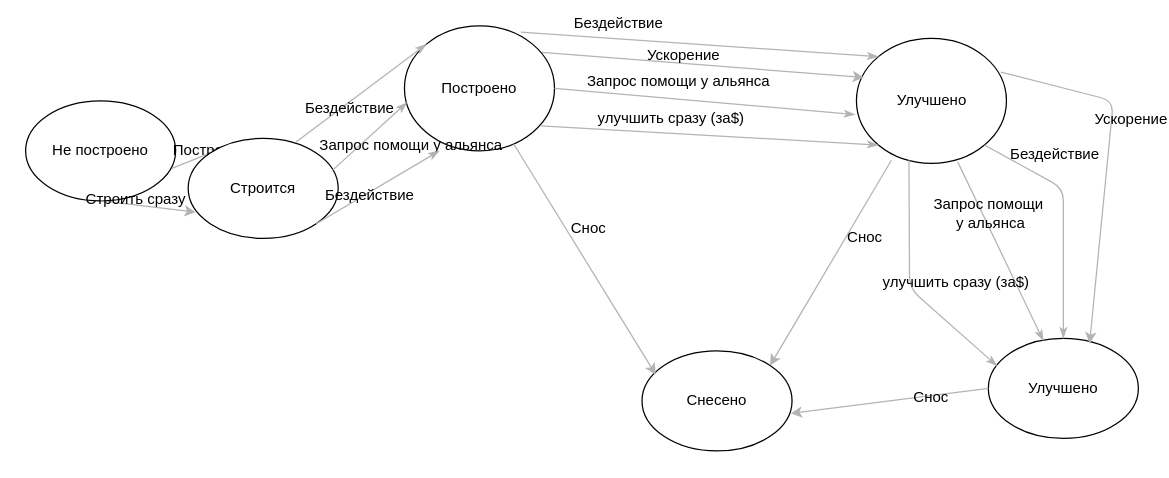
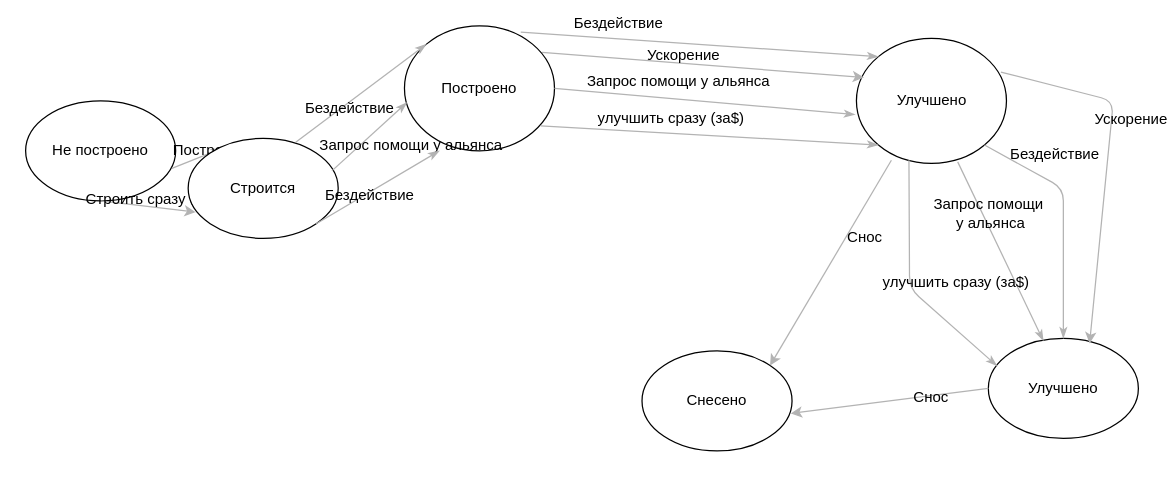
edge "Построено" -> "Снесено": removed, label "Снос"
